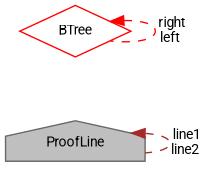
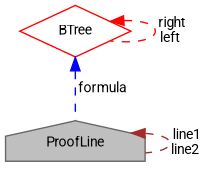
edge "ProofLine" -> "BTree": added, label "formula"
